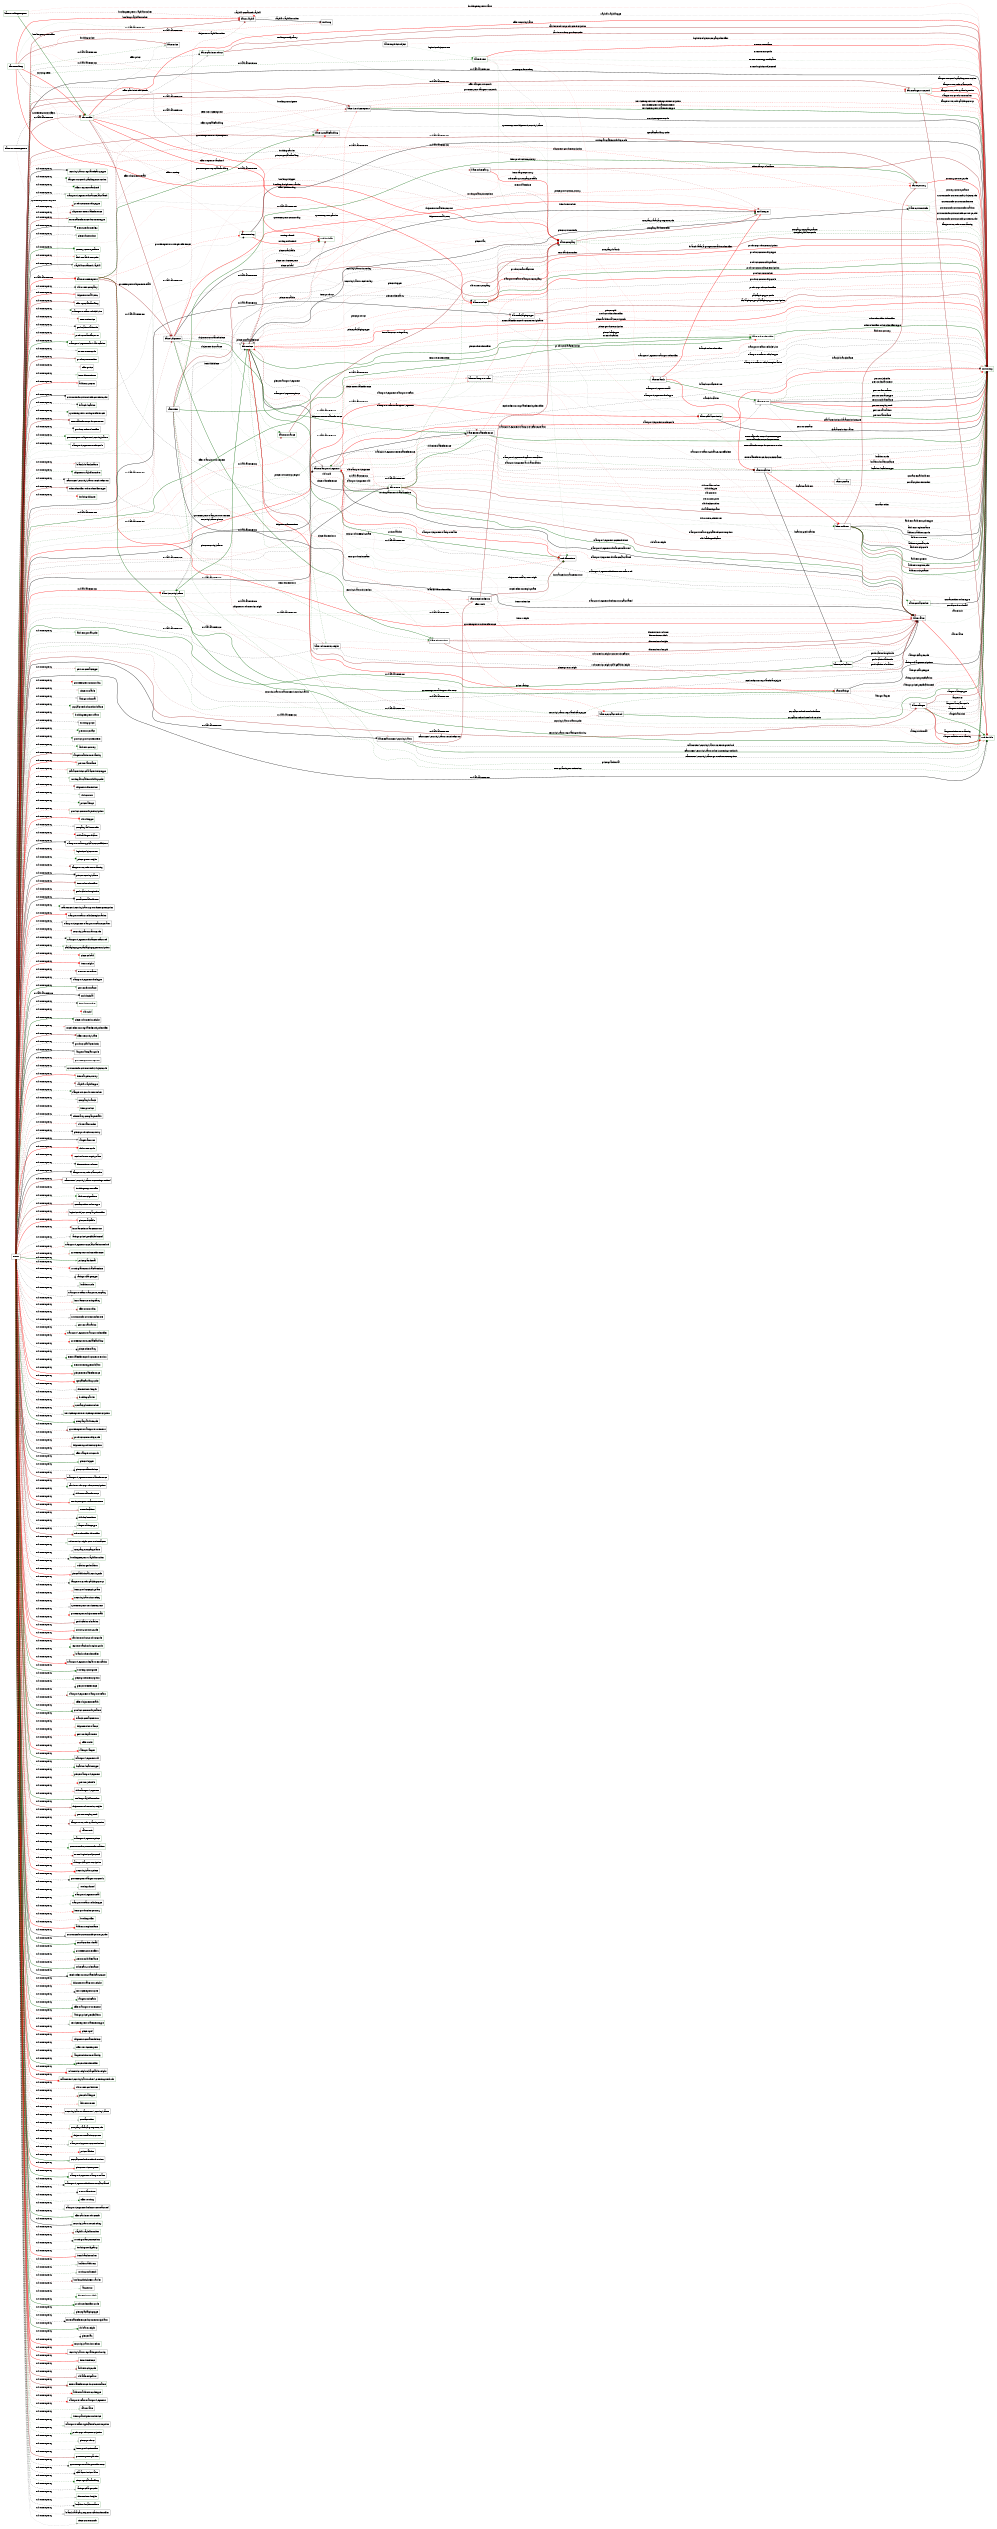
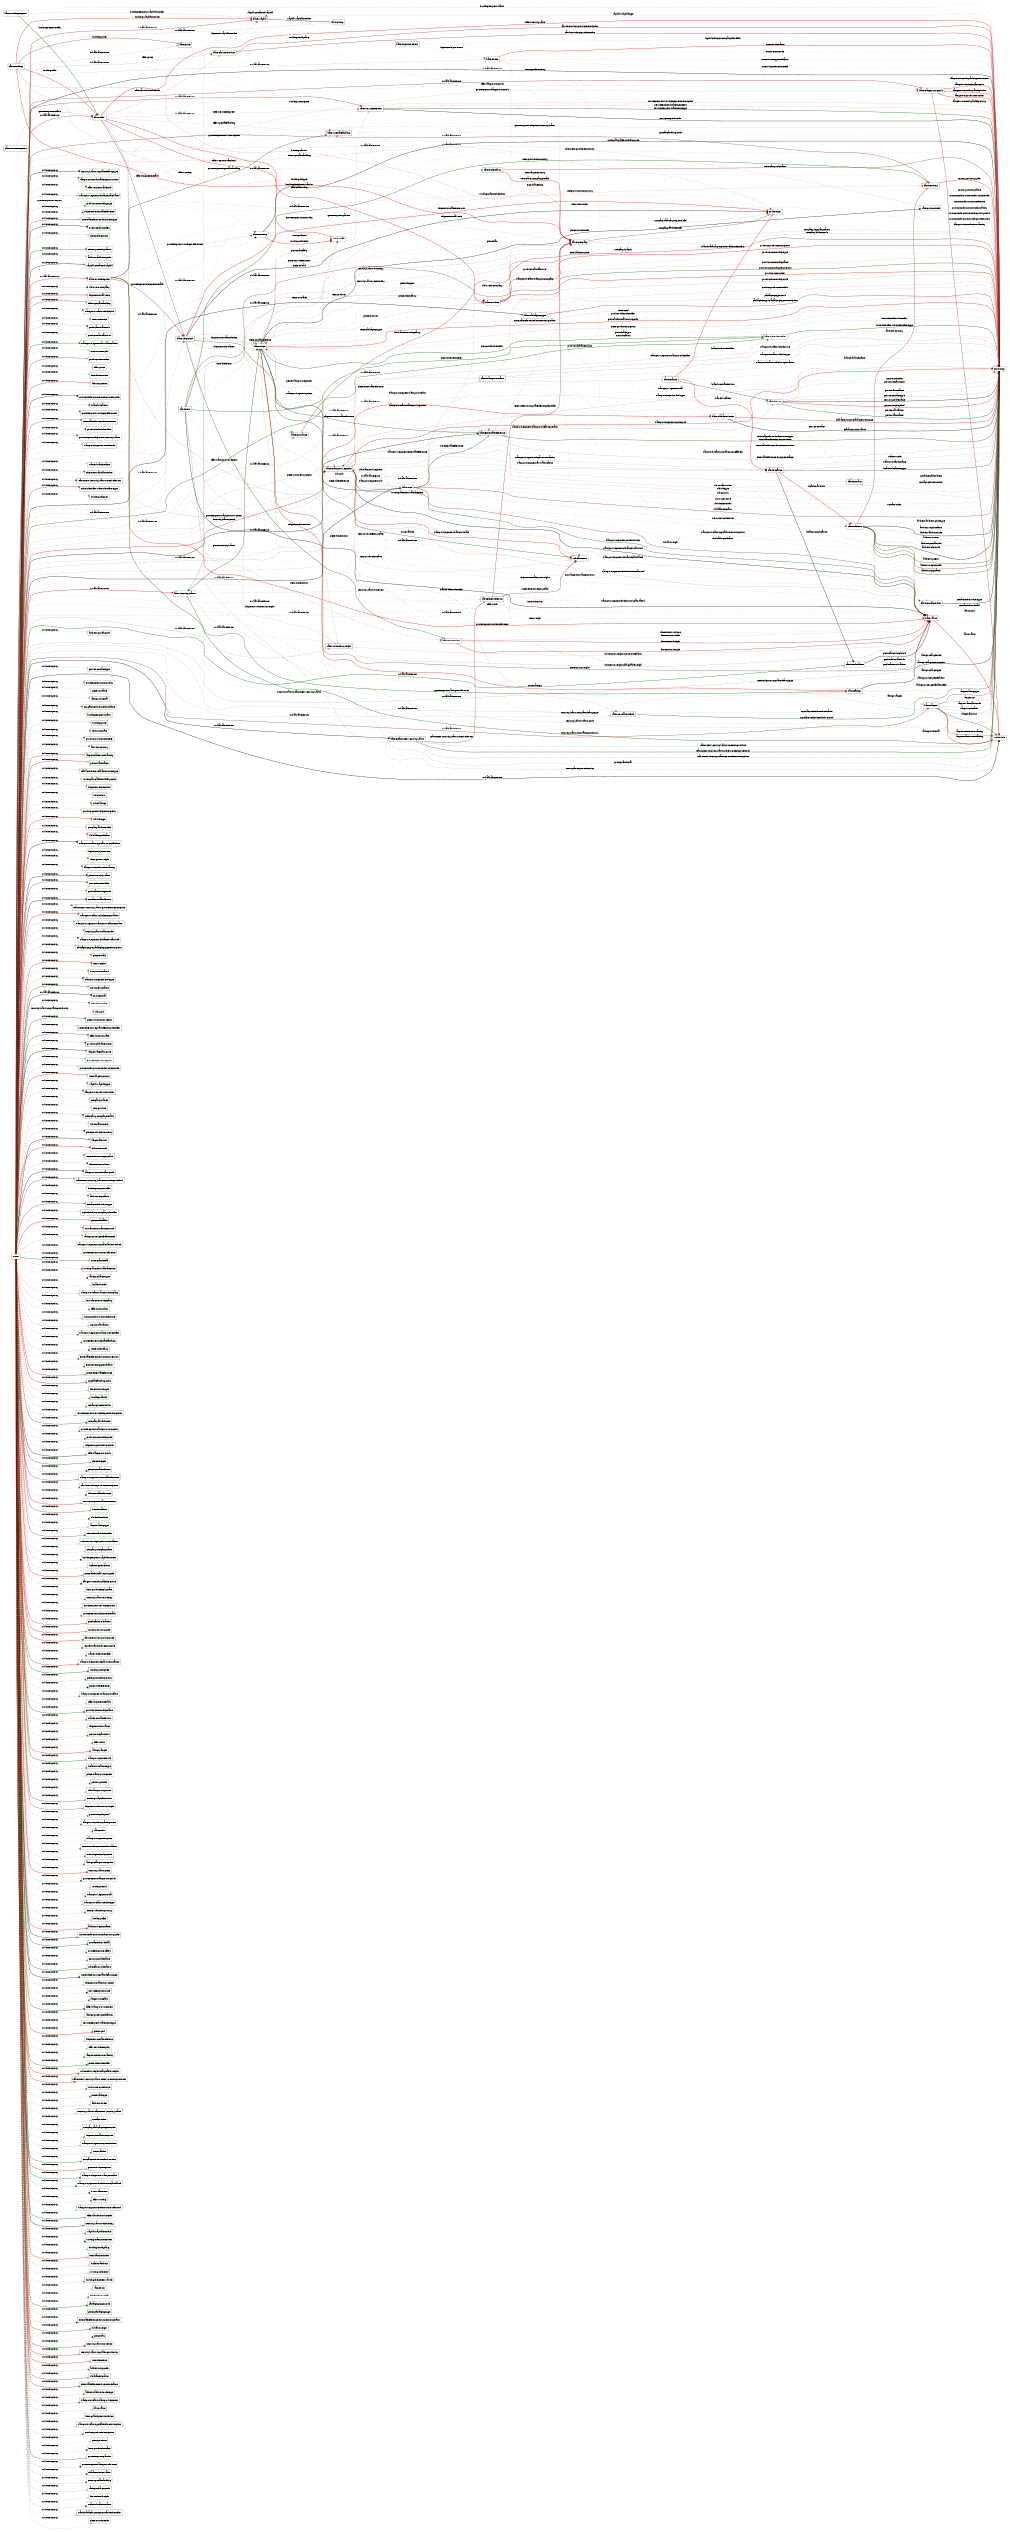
edge "NULL" -> "uld:upid": label "owl:onProperty" -> "securityStatus:regulatingAuthority"
node "productIdentifier:code": label "productIdentifier:code" -> "packagingType:code"
